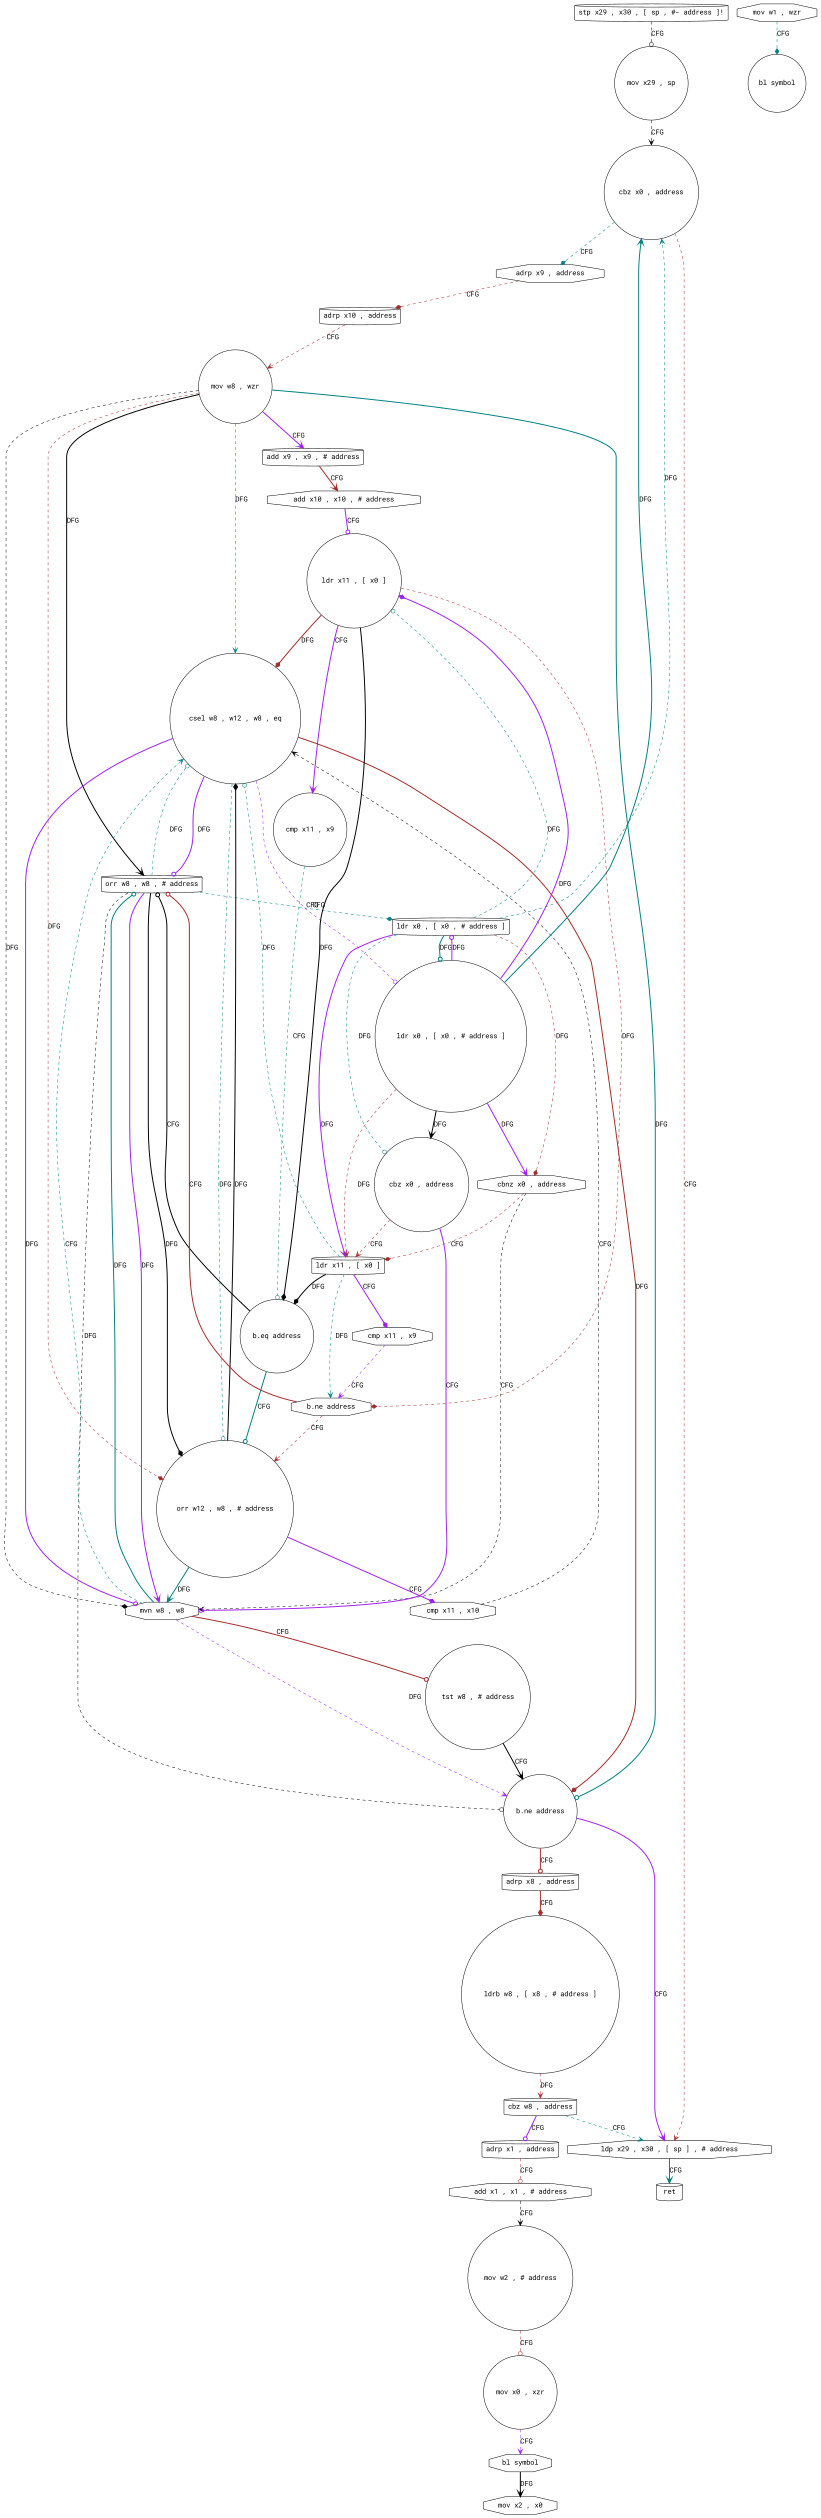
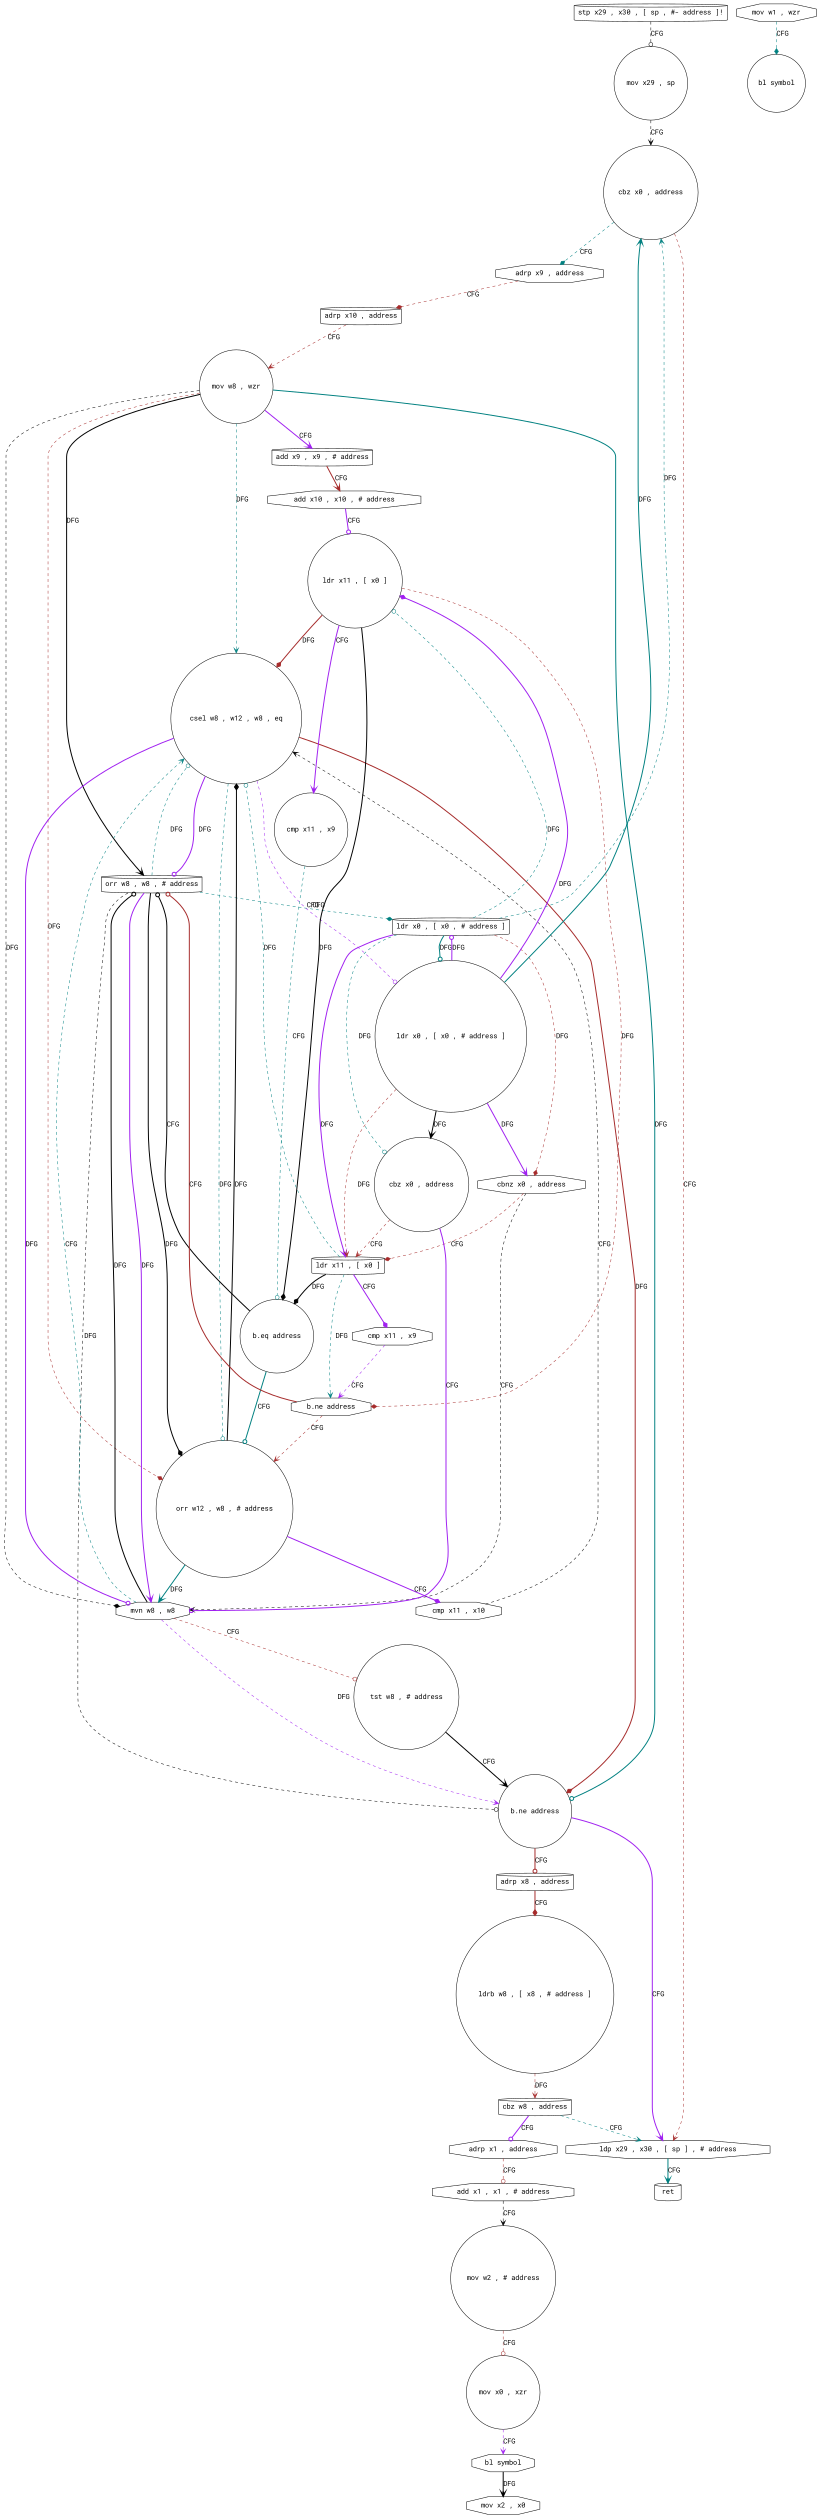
edge "mvn w8 , w8" -> "orr w8 , w8 , # address": color teal -> black
edge "mvn w8 , w8" -> "tst w8 , # address": style bold -> dashed
node "adrp x1 , address": shape cylinder -> octagon
